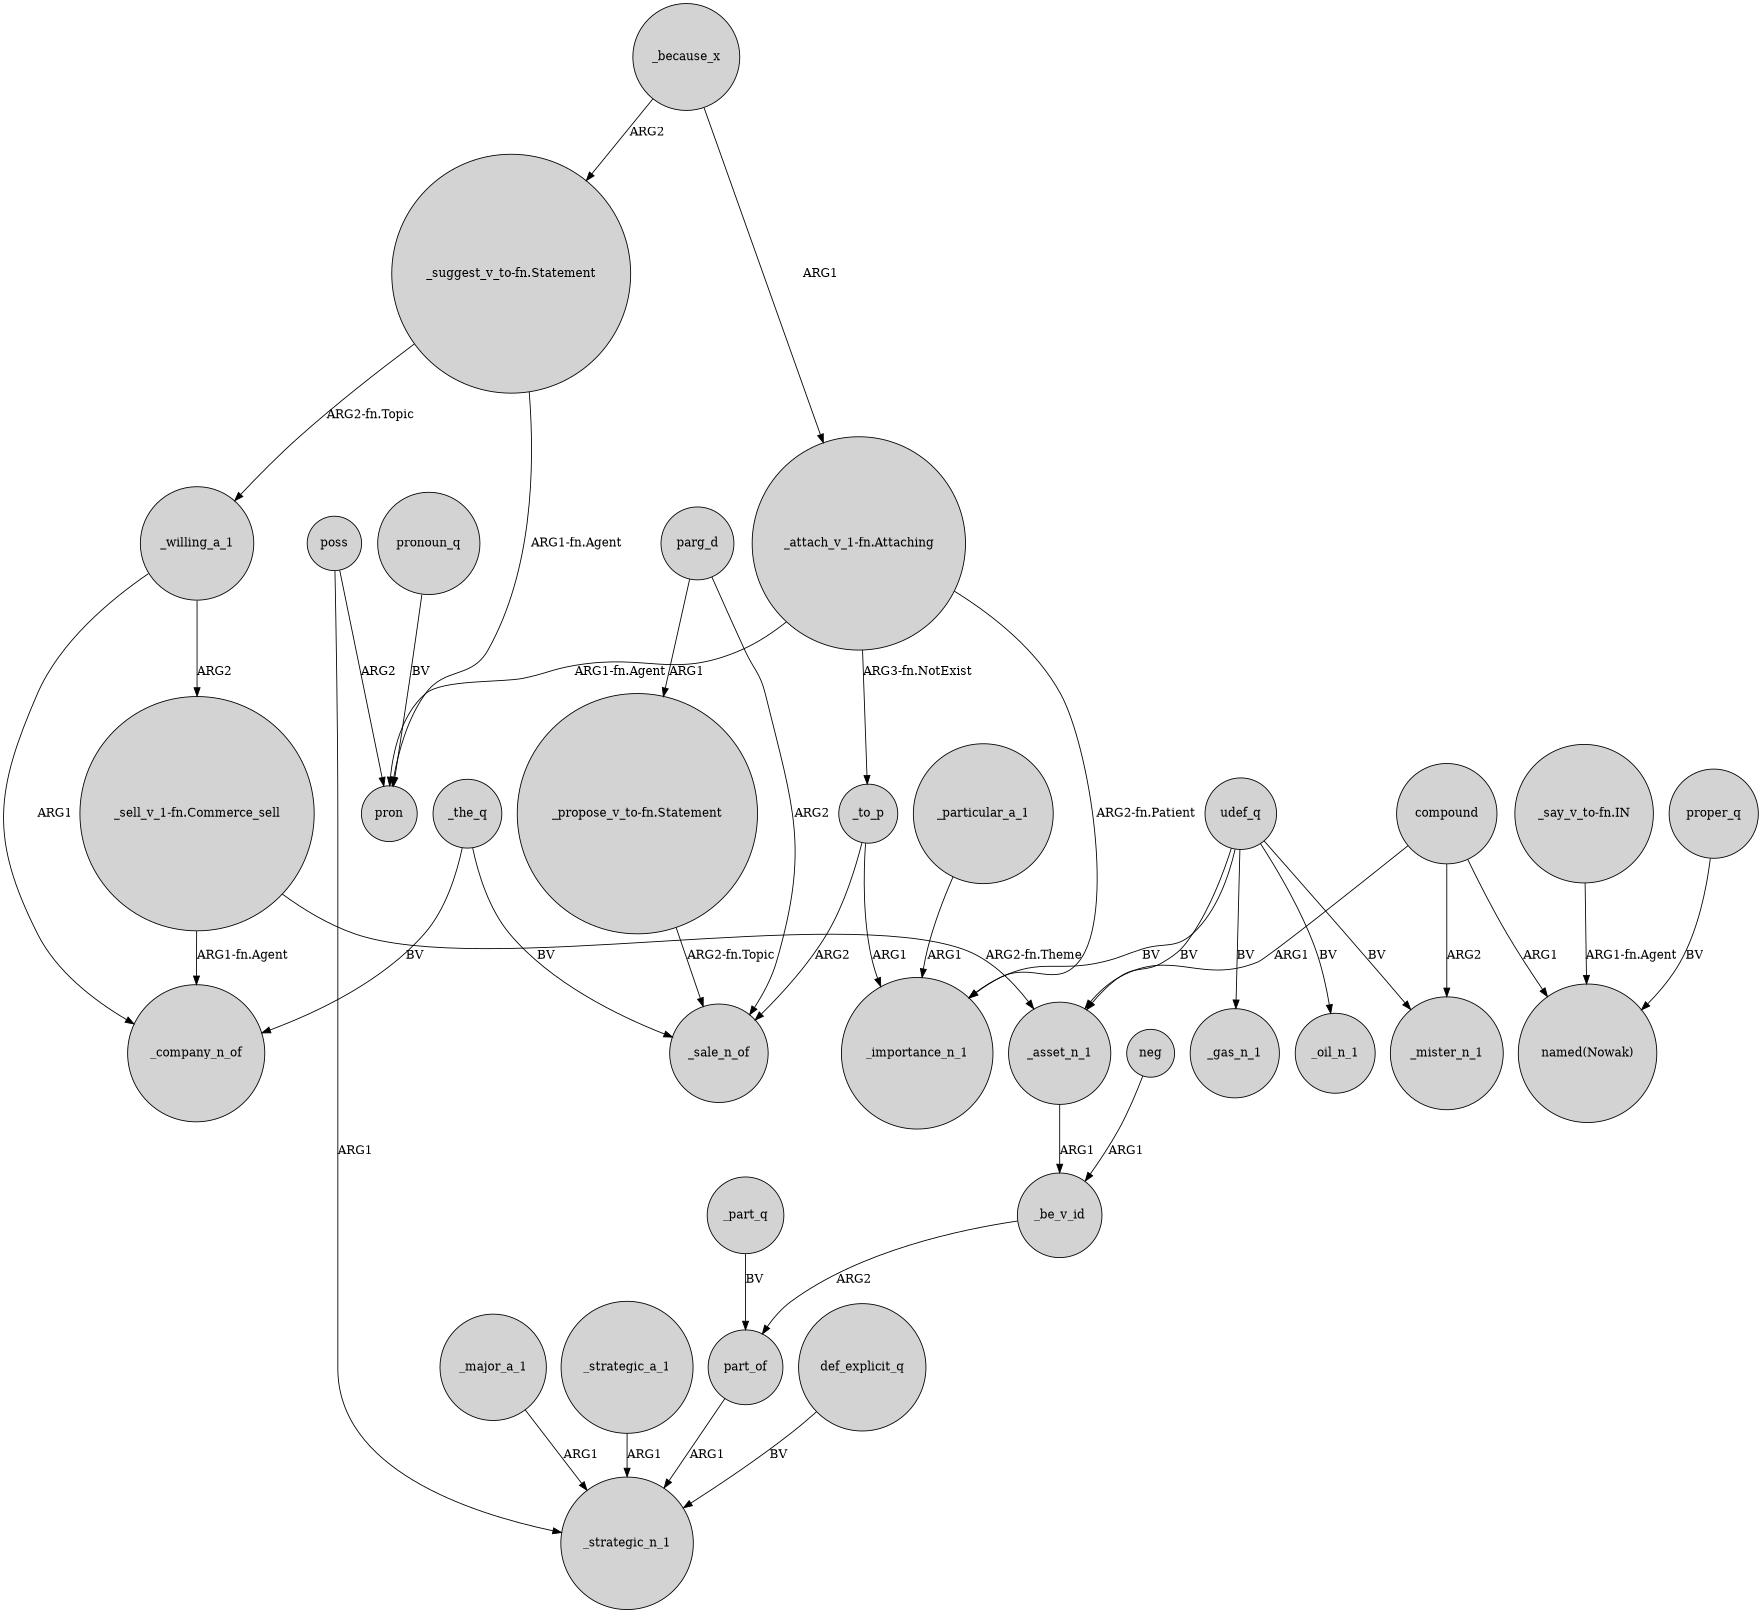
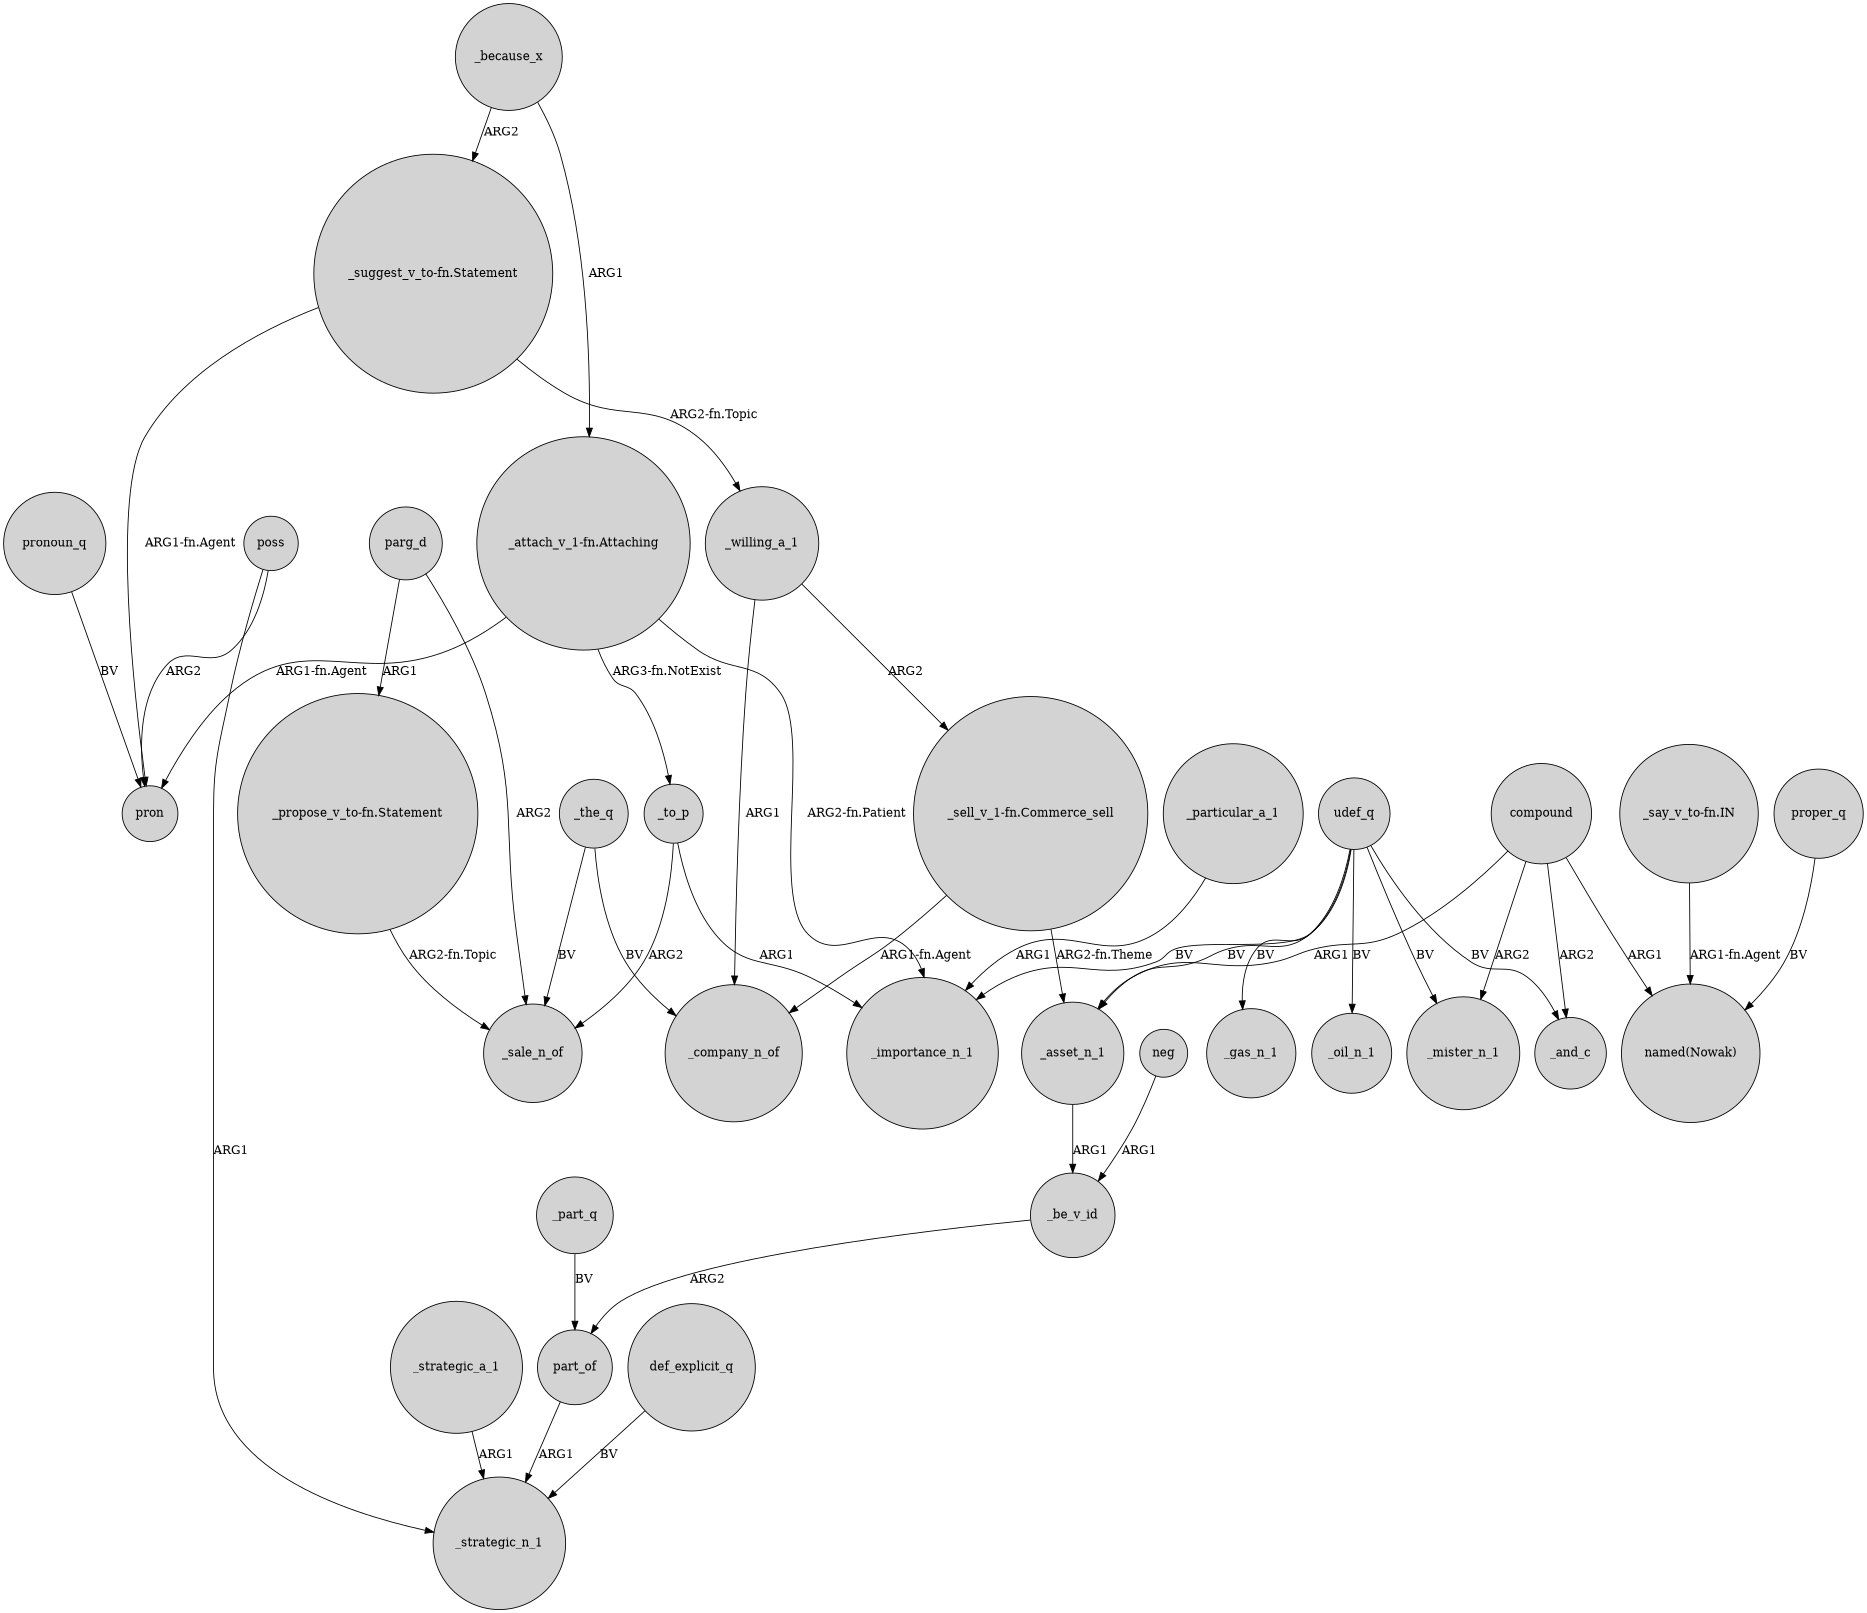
node "_and_c": added
node "_major_a_1": removed
